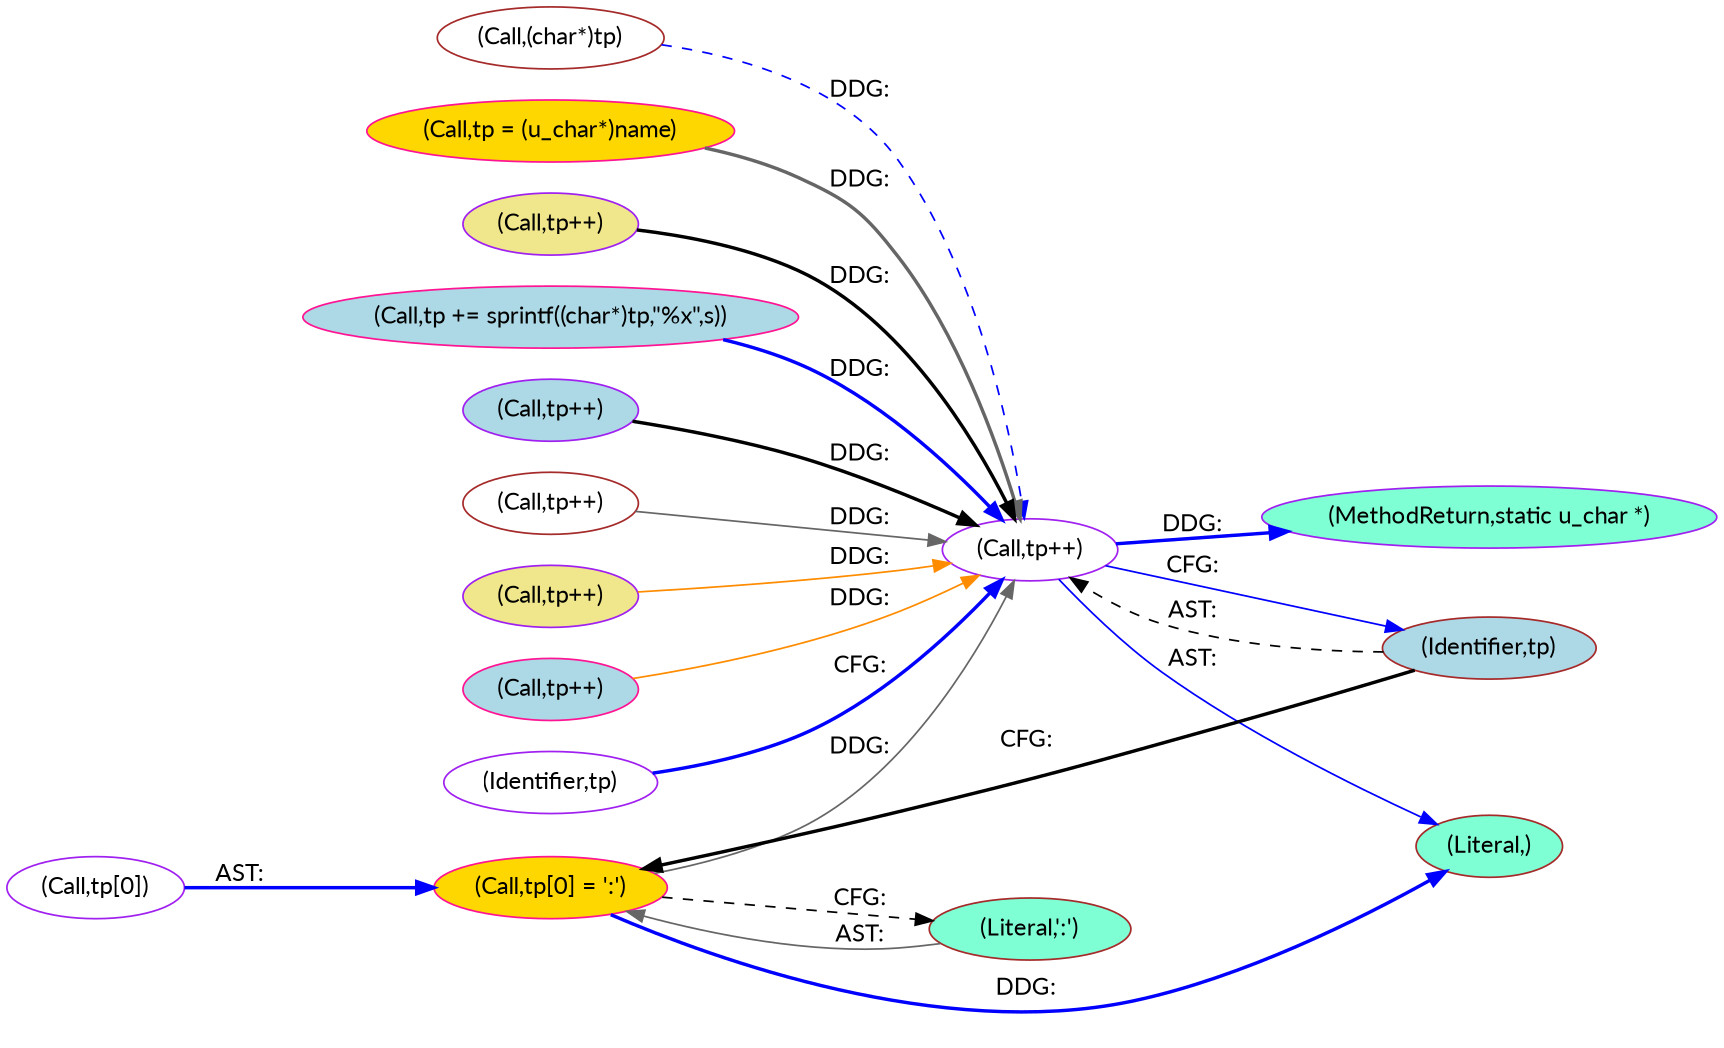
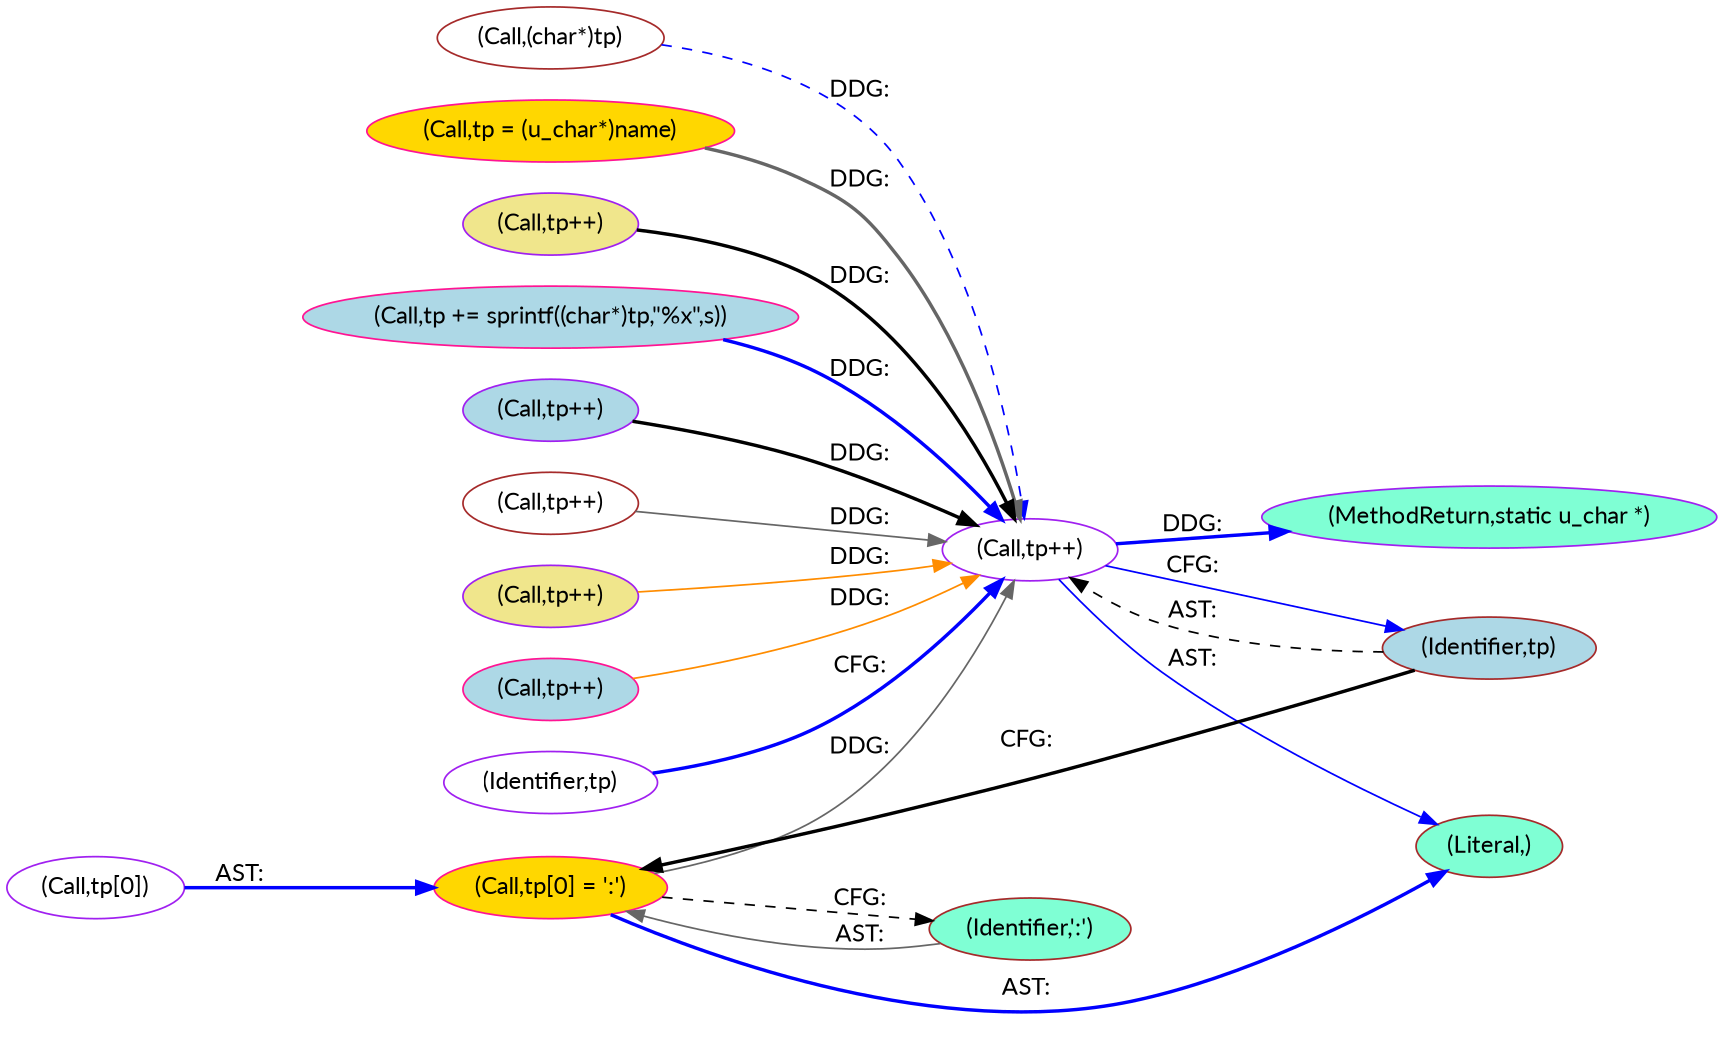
node "(Literal,':')": label "(Literal,':')" -> "(Identifier,':')"
edge "(Call,tp[0] = ':')" -> "(Literal,)": label "DDG: " -> "AST: "
